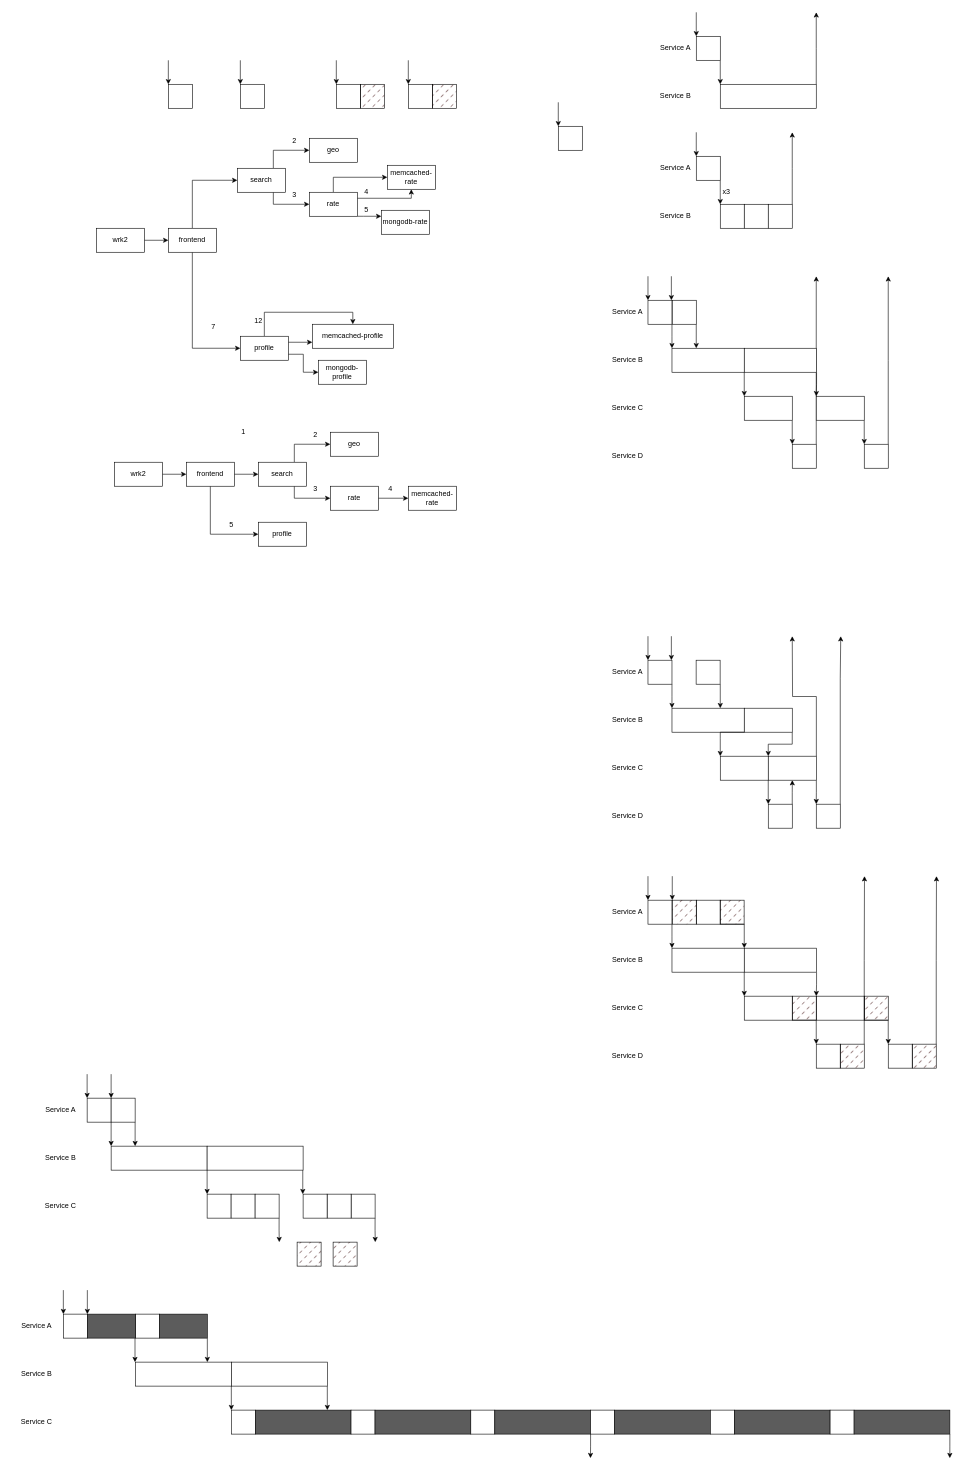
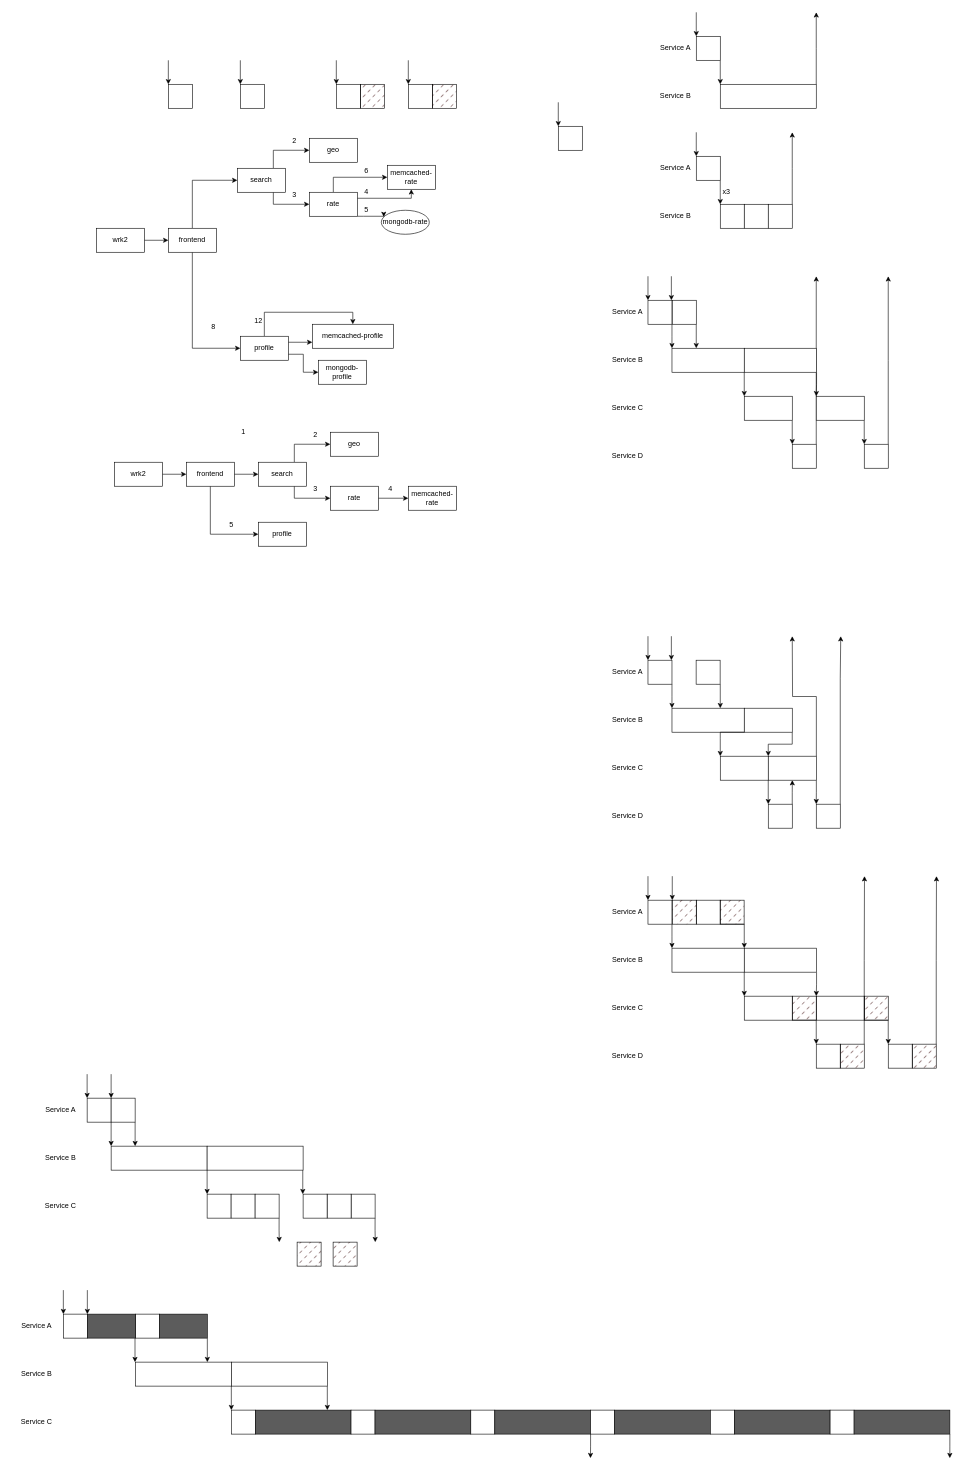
node "6": added
node "mongodb-rate": shape rectangle -> ellipse
node "7": label "7" -> "8"
